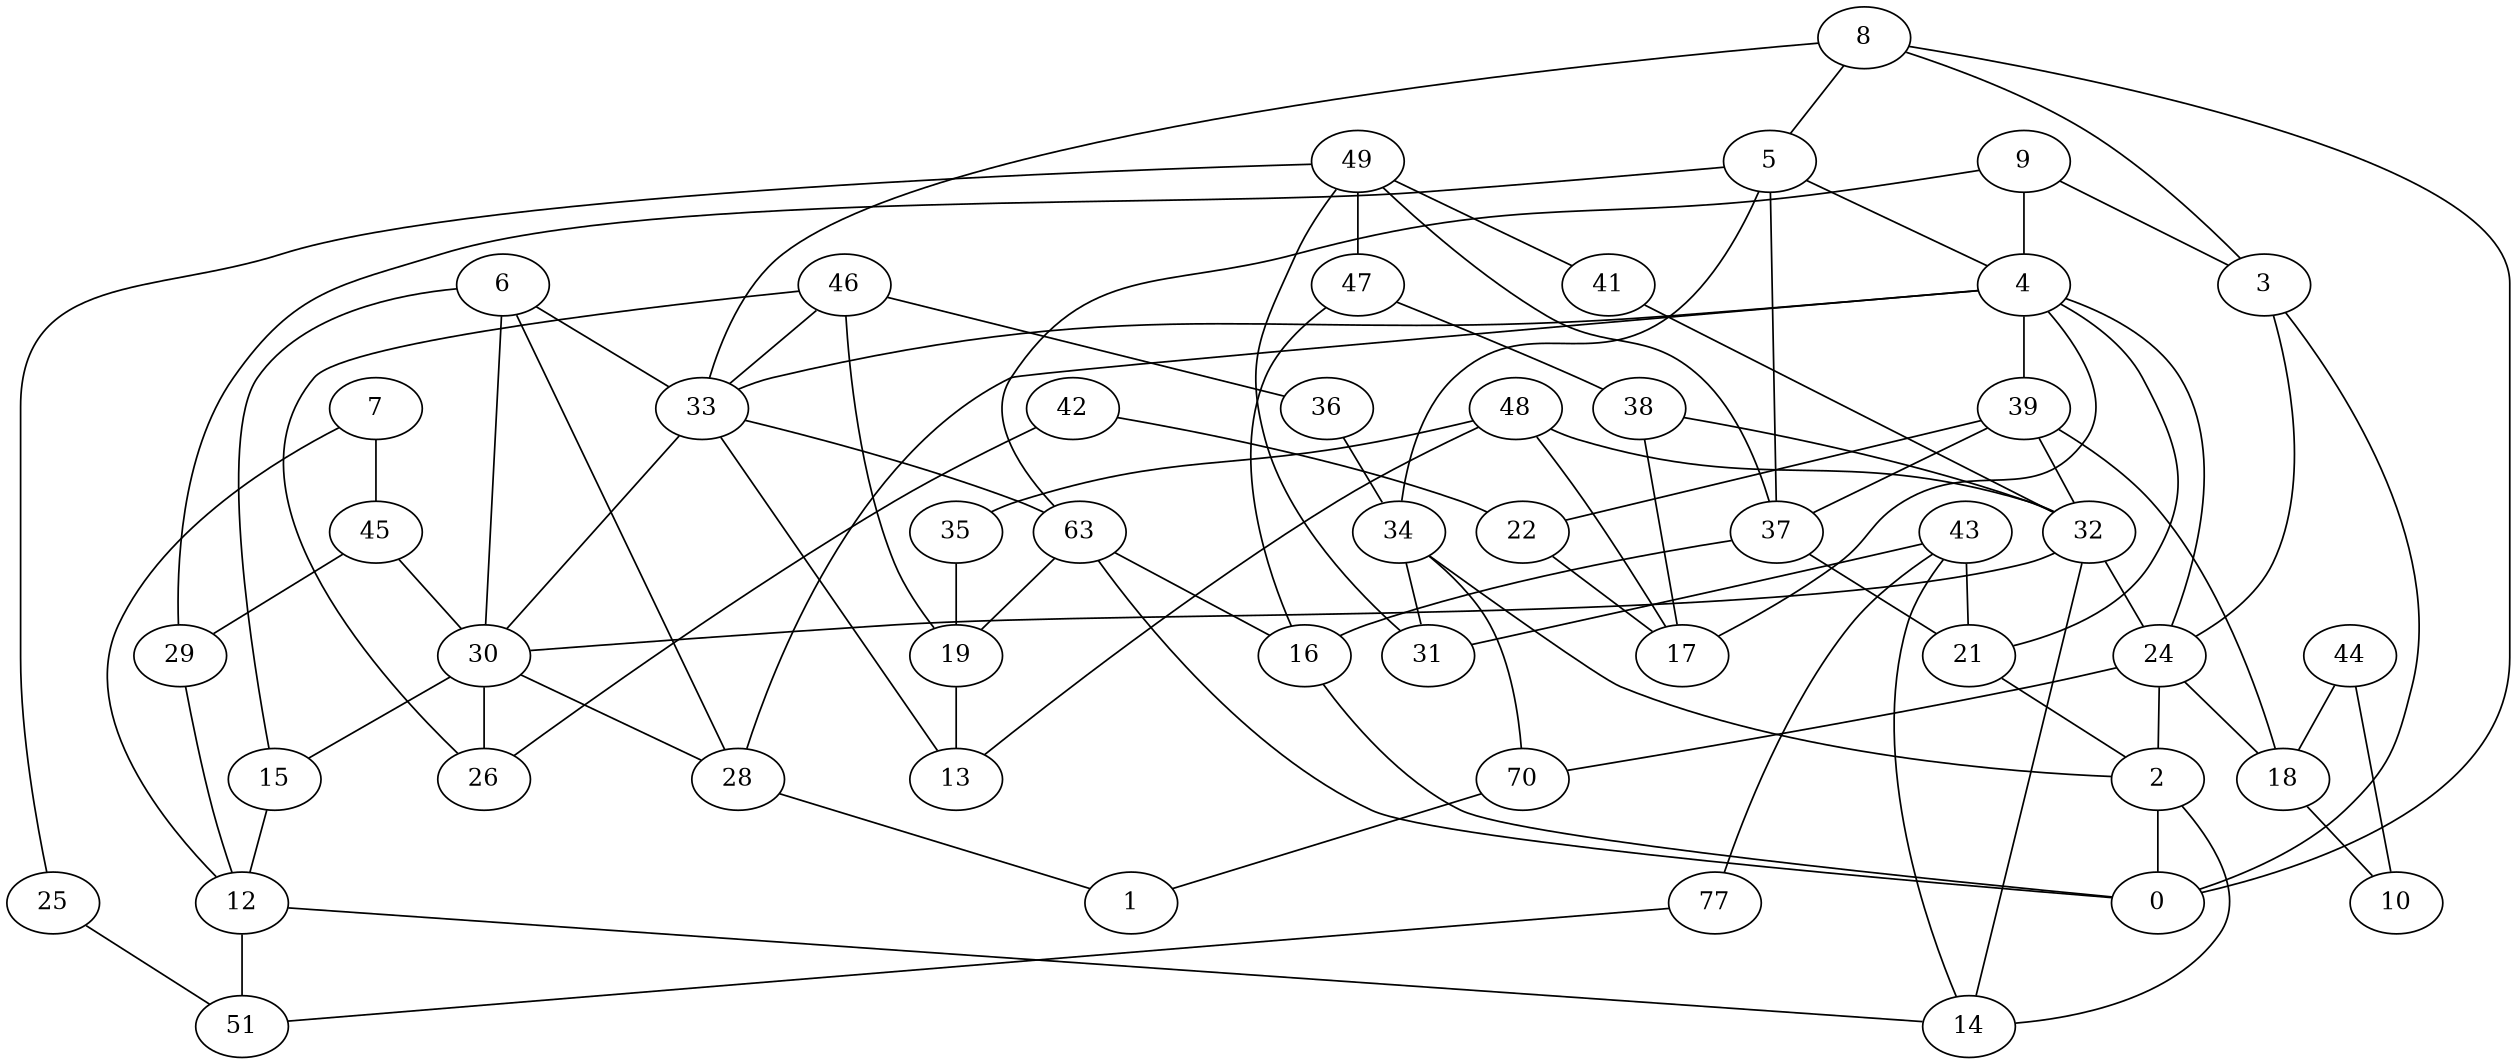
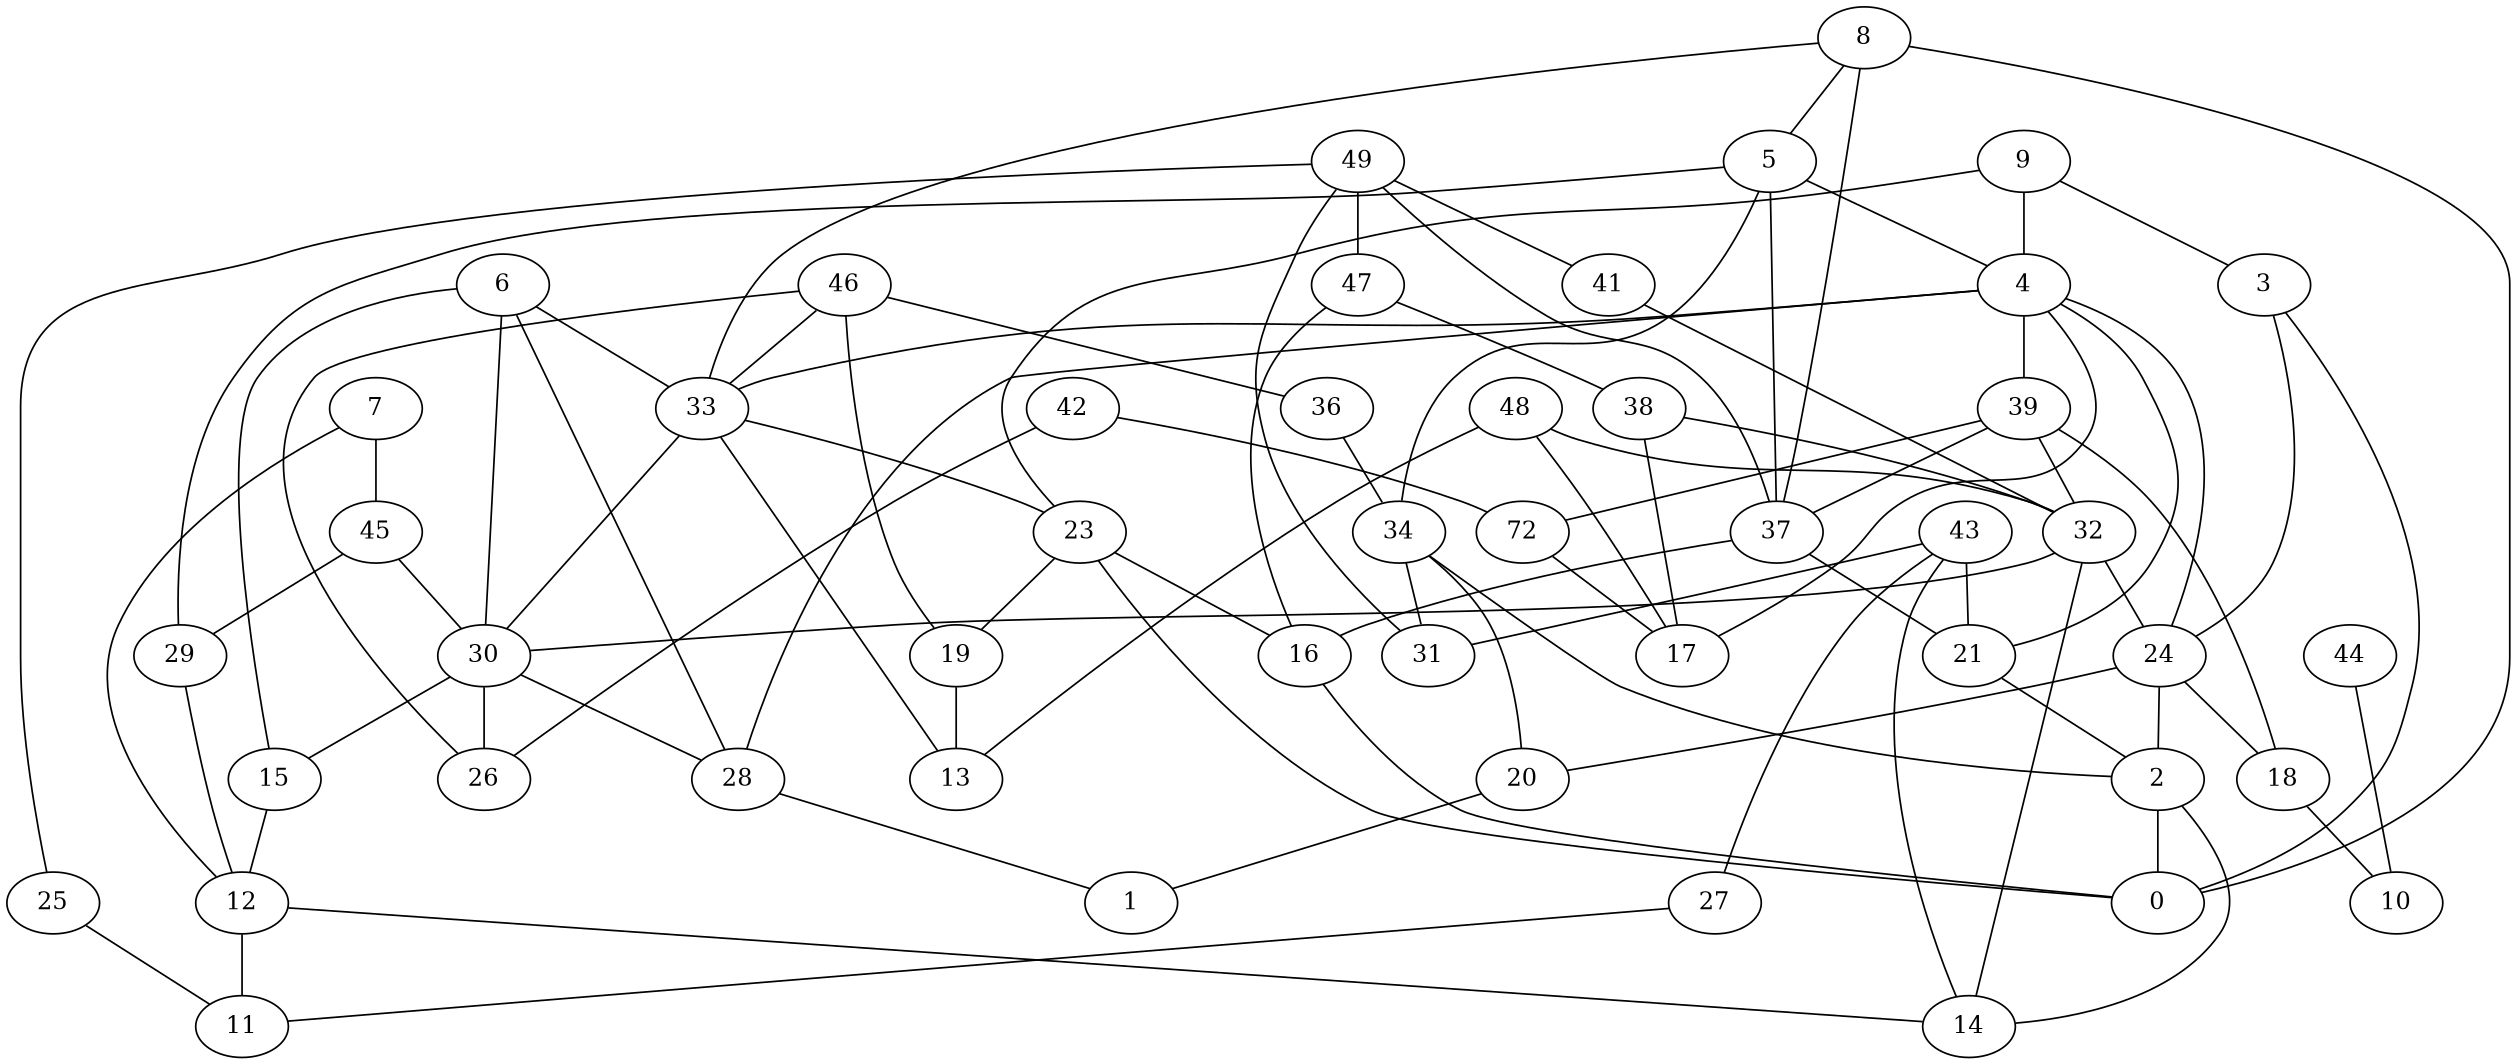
edge "8" -- "3": now "8" -- "37"
node "35": removed
node "63": label "63" -> "23"
node "22": label "22" -> "72"
edge "44" -- "18": removed
node "70": label "70" -> "20"
node "77": label "77" -> "27"
node "51": label "51" -> "11"
